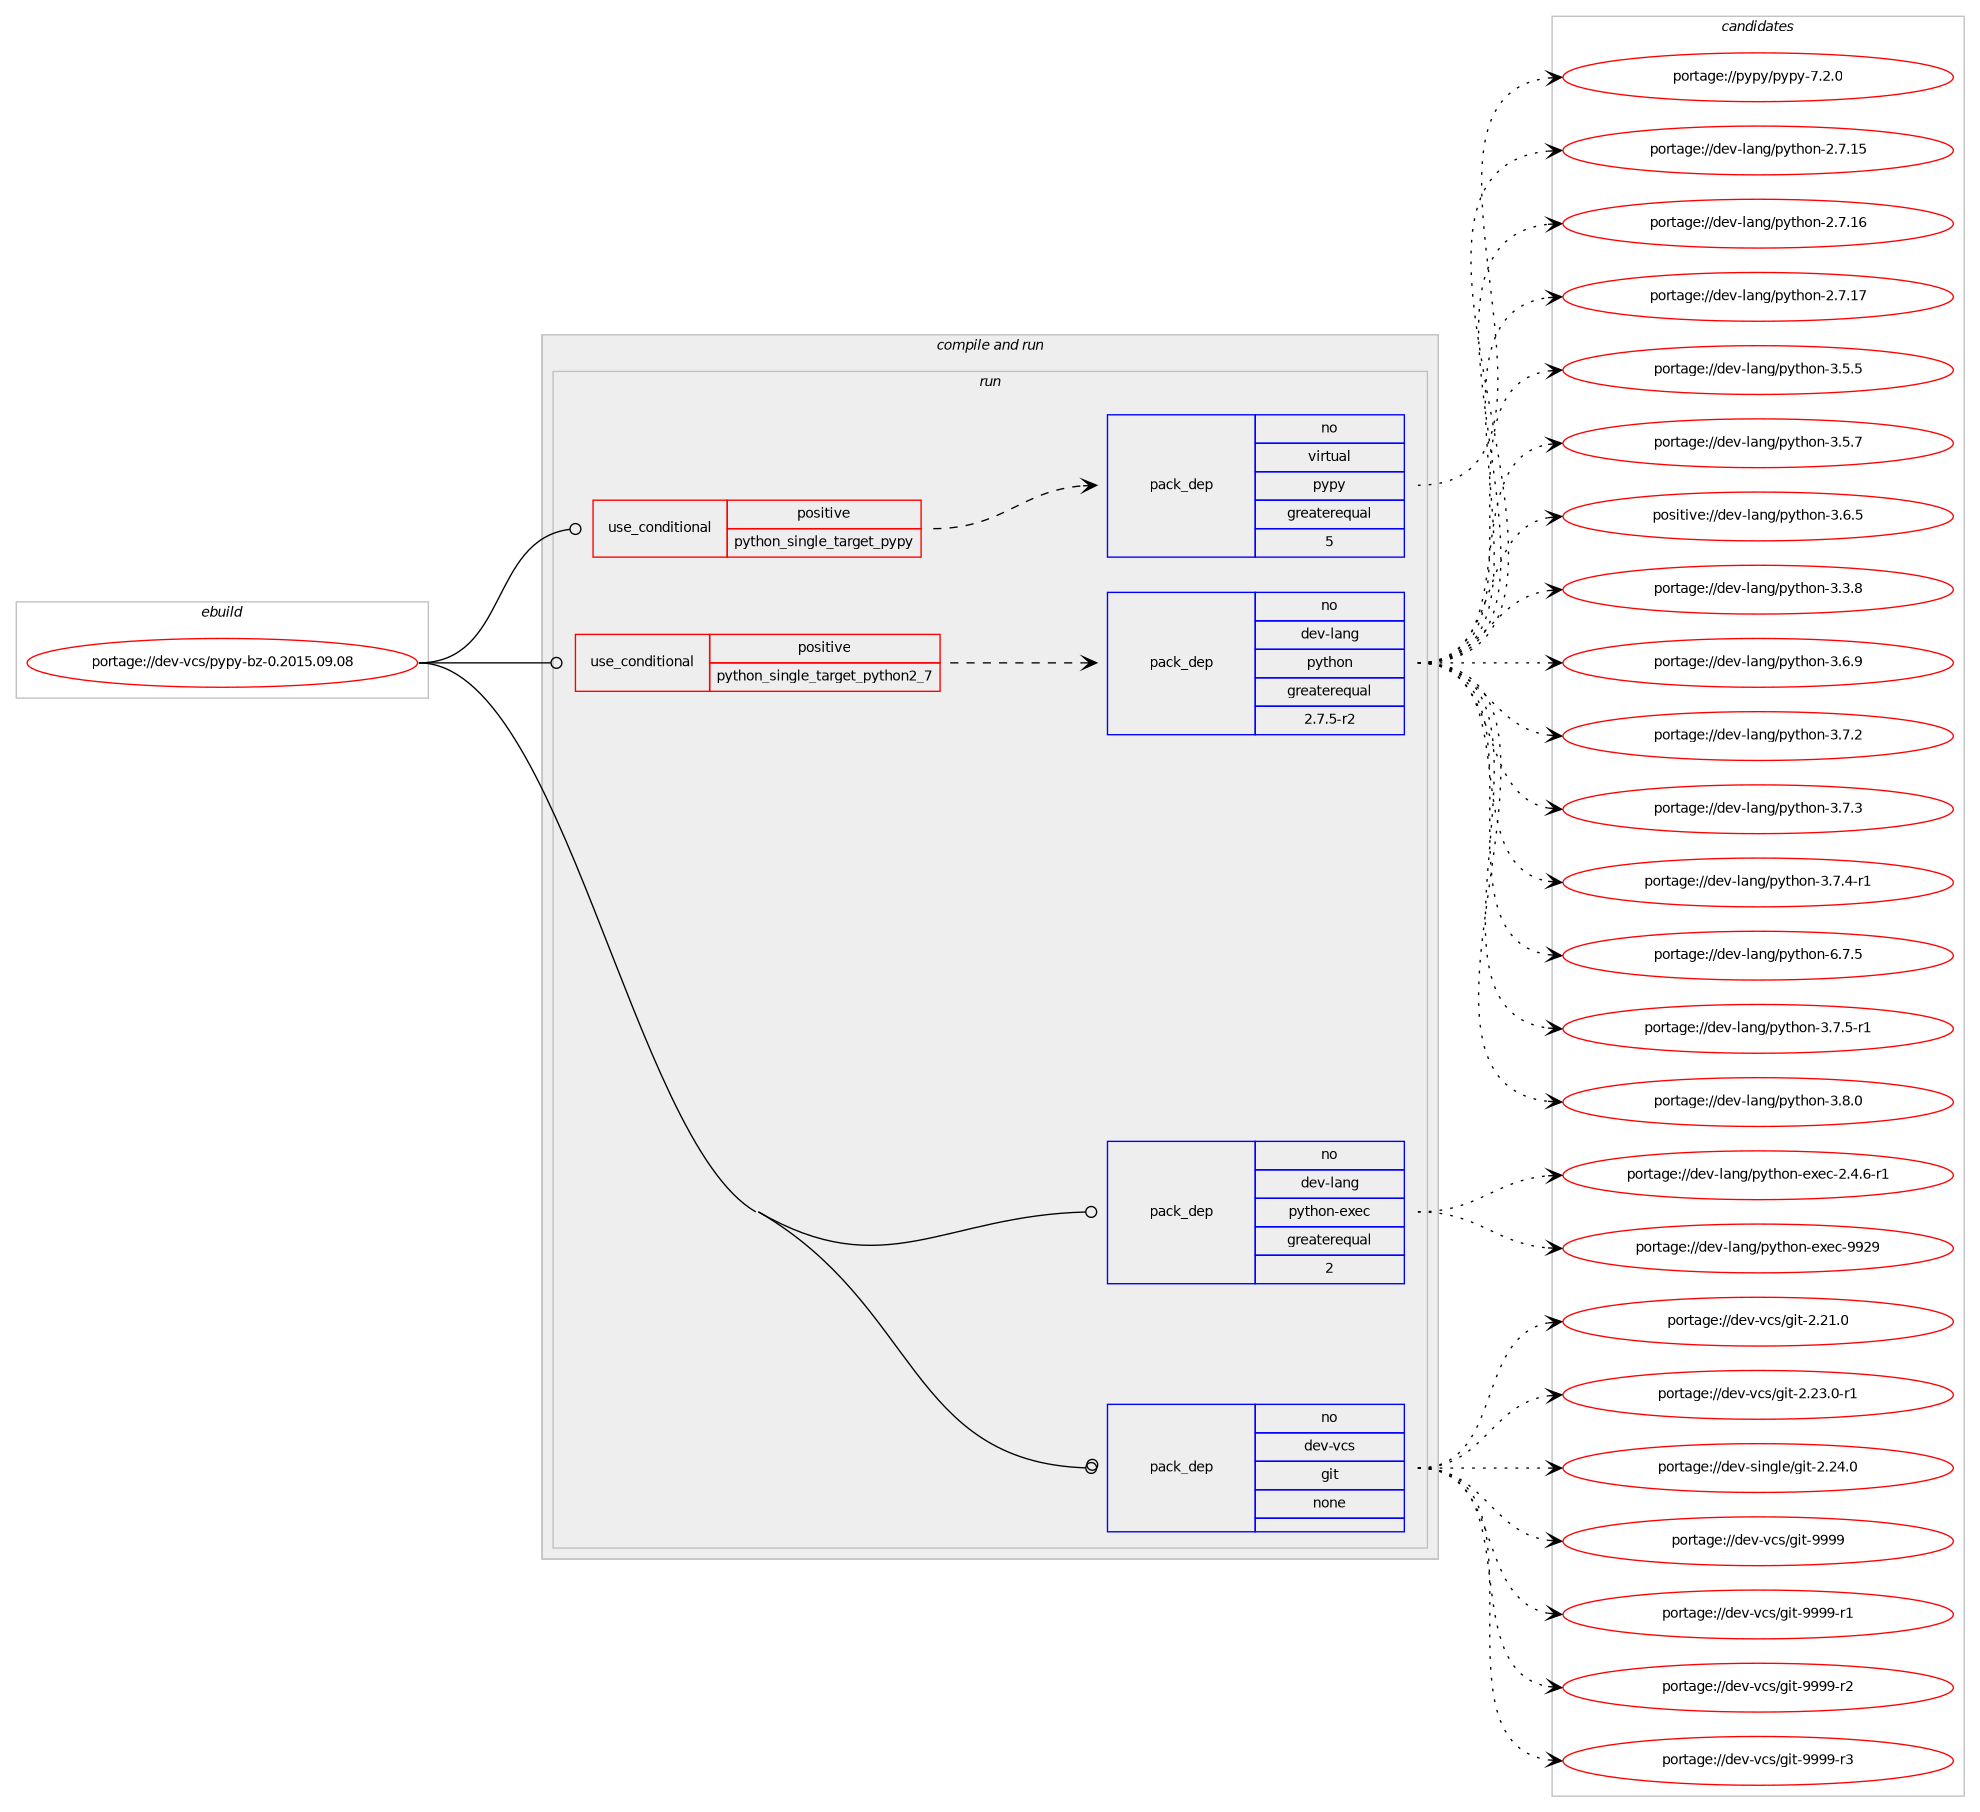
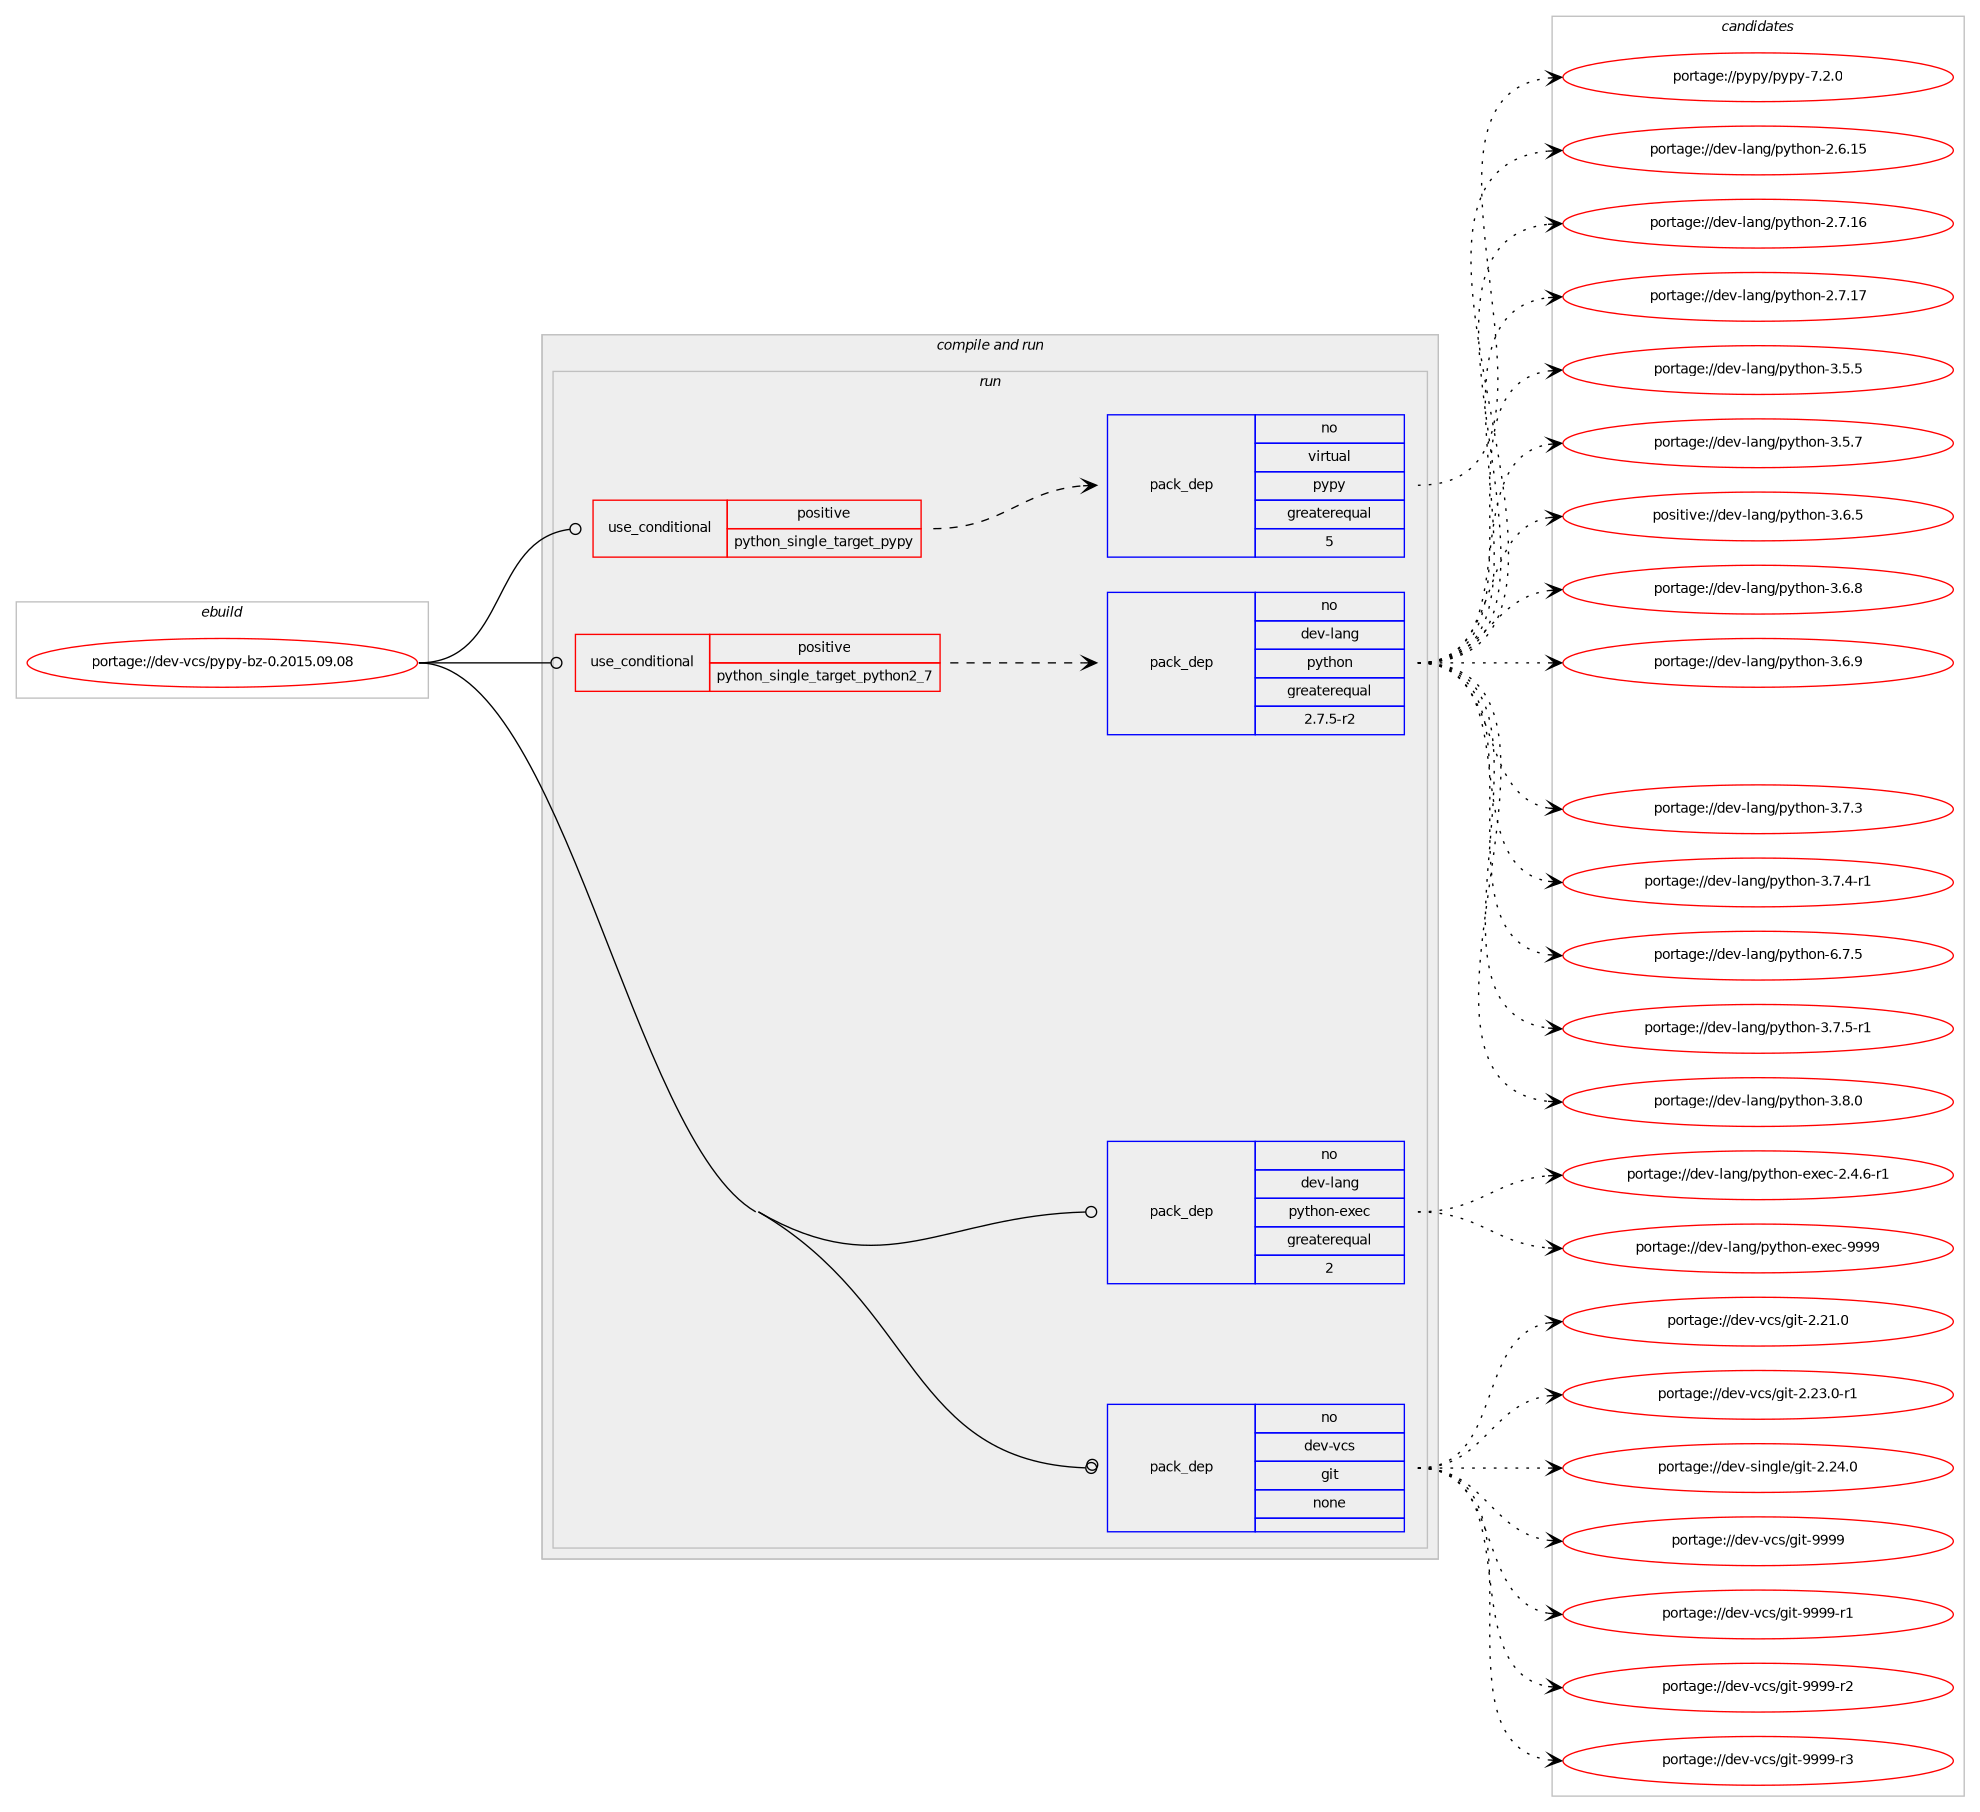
node "portage://dev-lang/python-2.7.15": label "portage://dev-lang/python-2.7.15" -> "portage://dev-lang/python-2.6.15"
node "portage://dev-lang/python-3.3.8": label "portage://dev-lang/python-3.3.8" -> "portage://dev-lang/python-3.6.8"
node "portage://dev-lang/python-3.7.2": removed
node "portage://dev-lang/python-exec-9929": label "portage://dev-lang/python-exec-9929" -> "portage://dev-lang/python-exec-9999"
